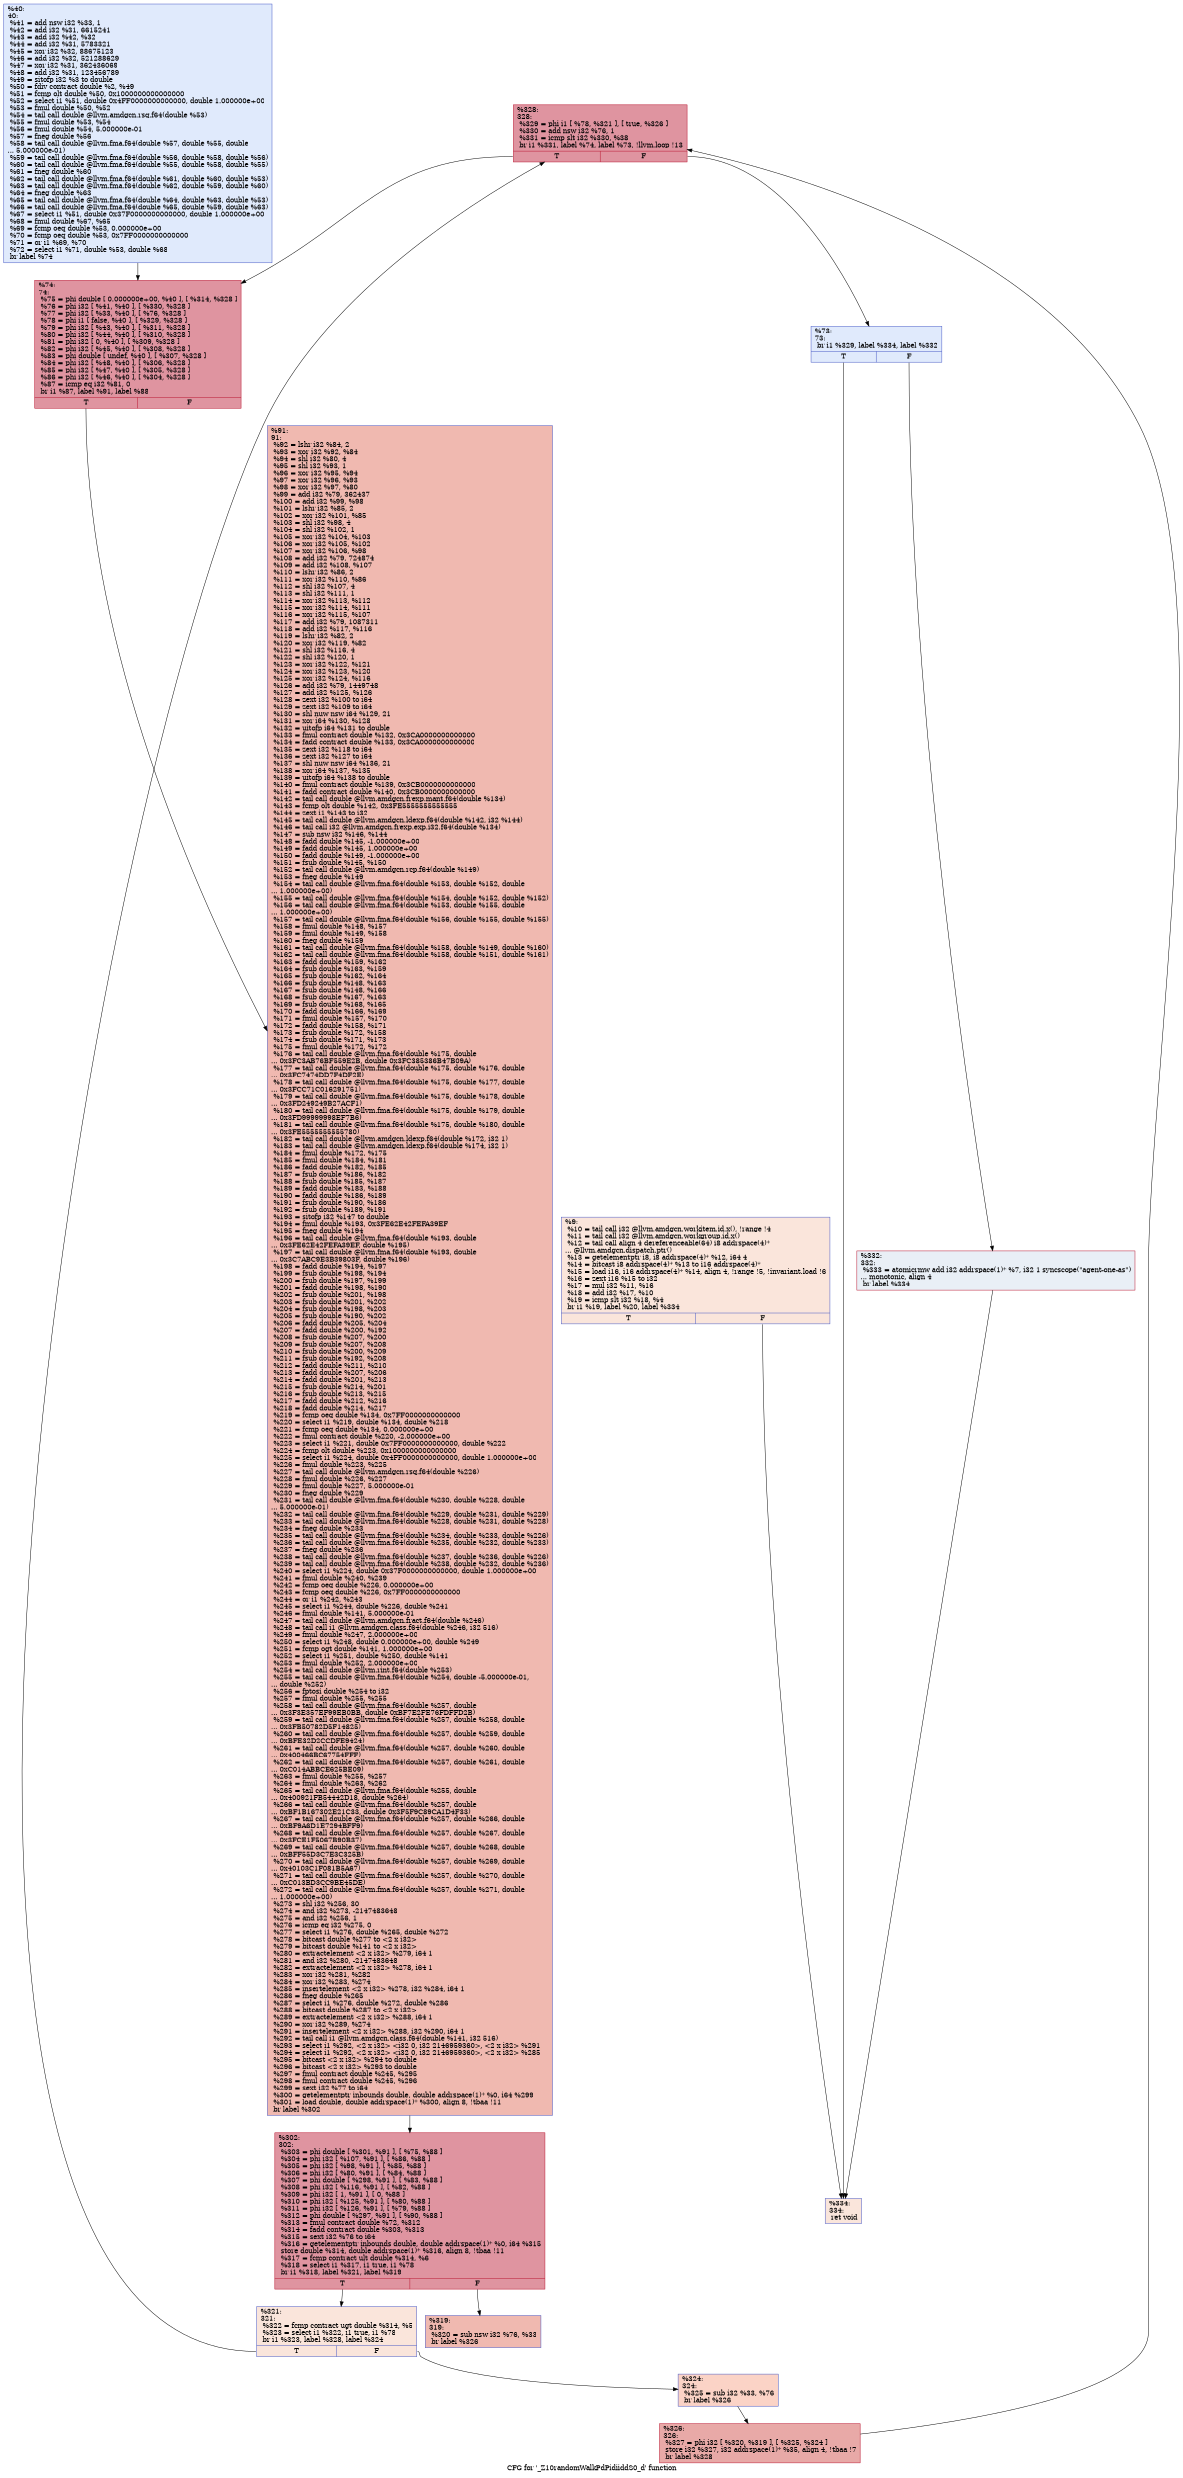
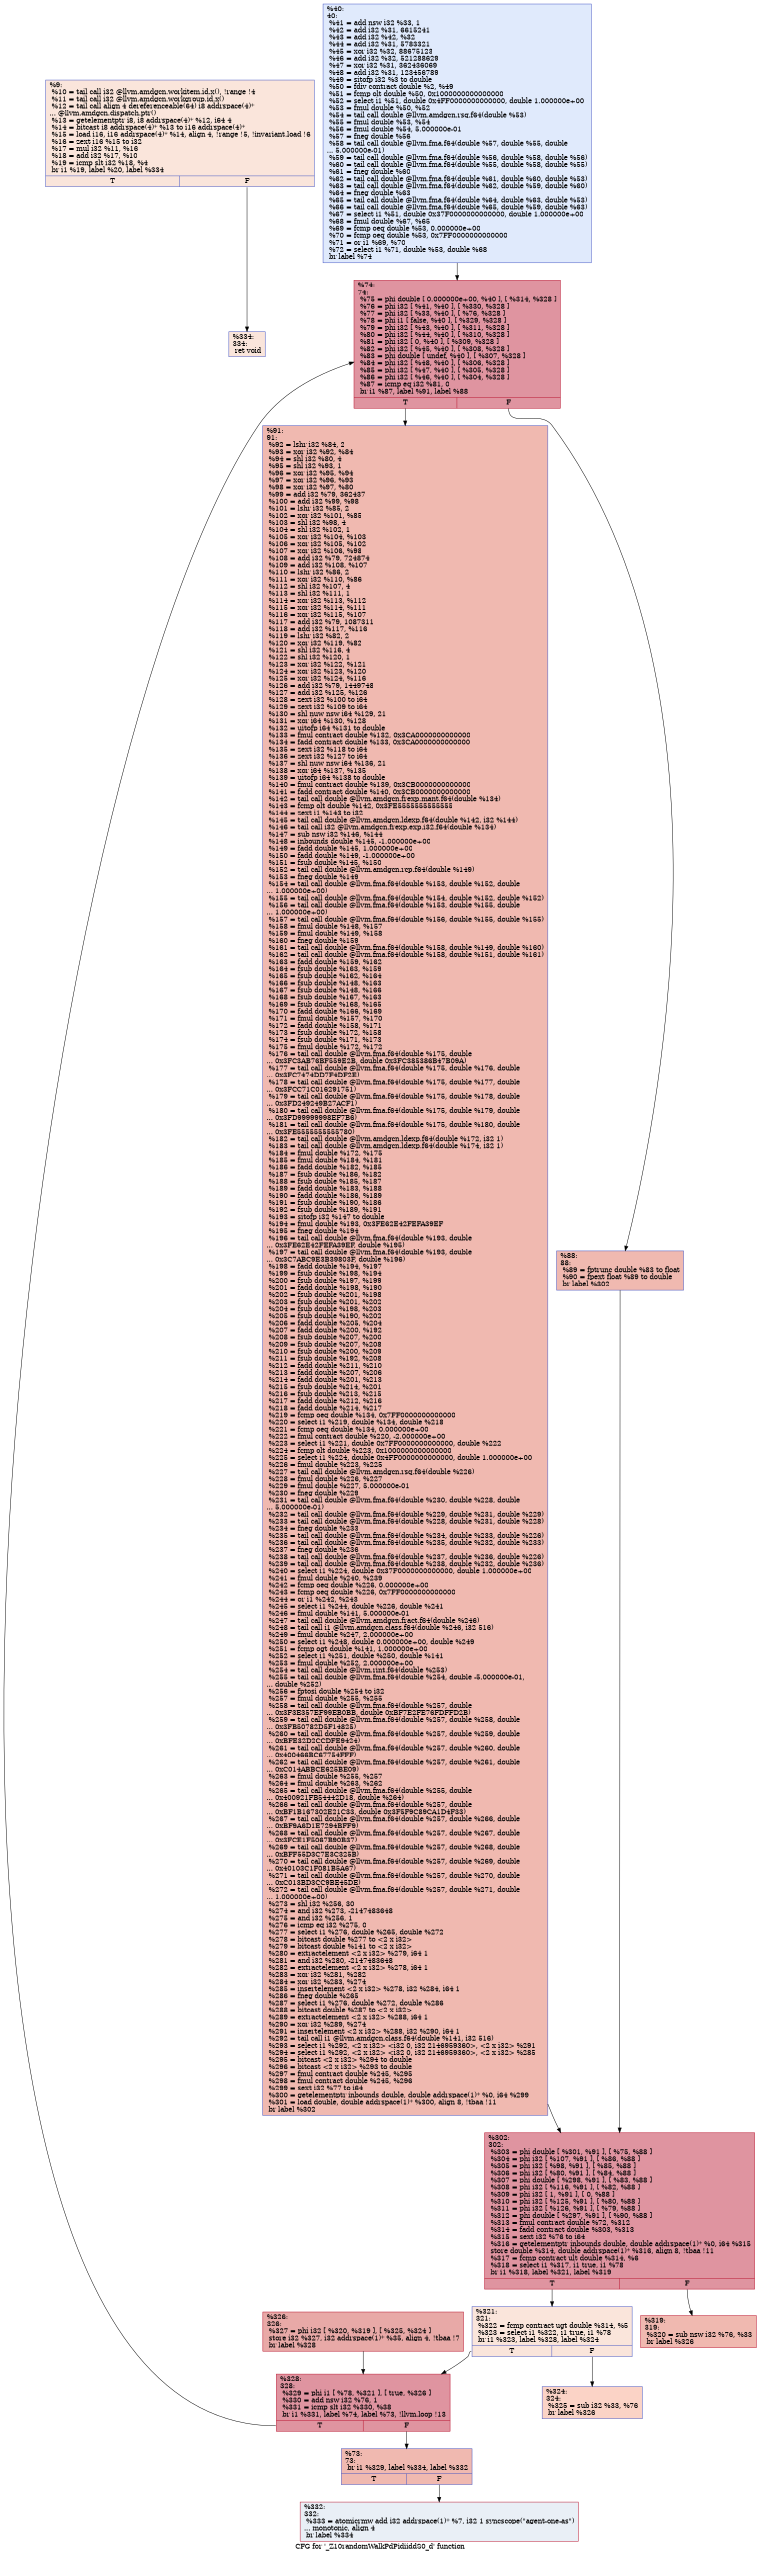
node "%73:": fillcolor #b9d0f970 -> #de614d70
node "%91:": text "%148 = fadd double %145, -1.000000e+00" -> "%148 = inbounds double %145, -1.000000e+00"
node "%88:": added
edge "%73:" -> "%334:": removed
edge "%332:" -> "%334:": removed
node "%319:": color #3d50c3ff -> #b70d28ff
edge "%324:" -> "%326:": removed
